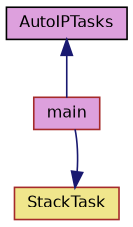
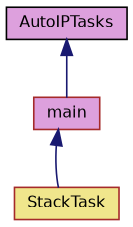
edge "main" -> "StackTask": reversed
